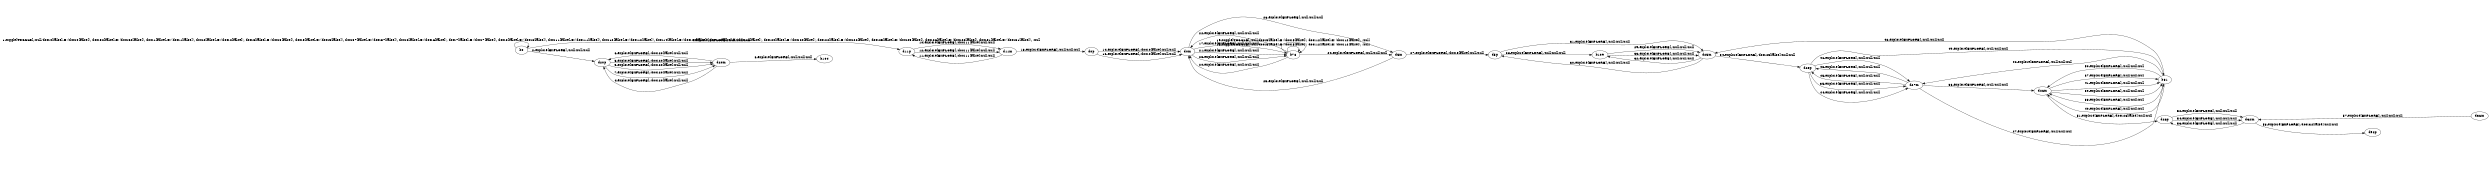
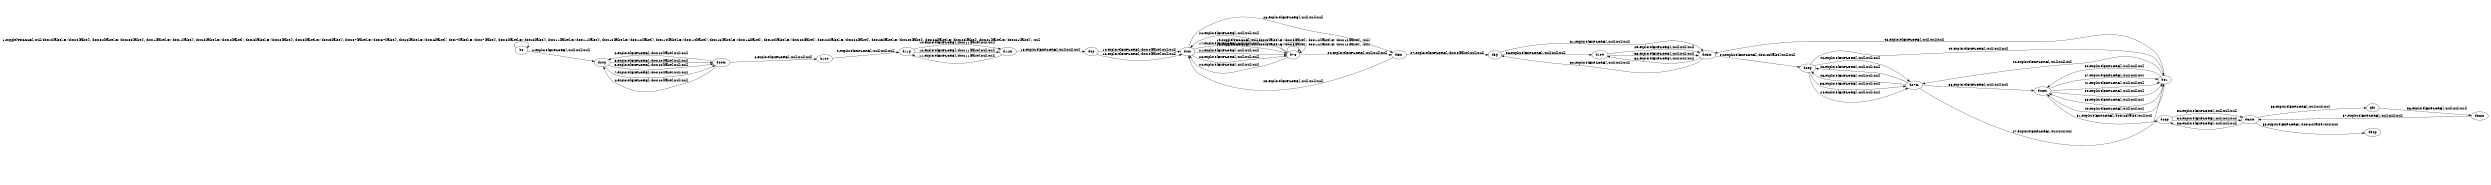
edge "b0" -> "d11p": now "b104" -> "d11p"
node "gf2": added
